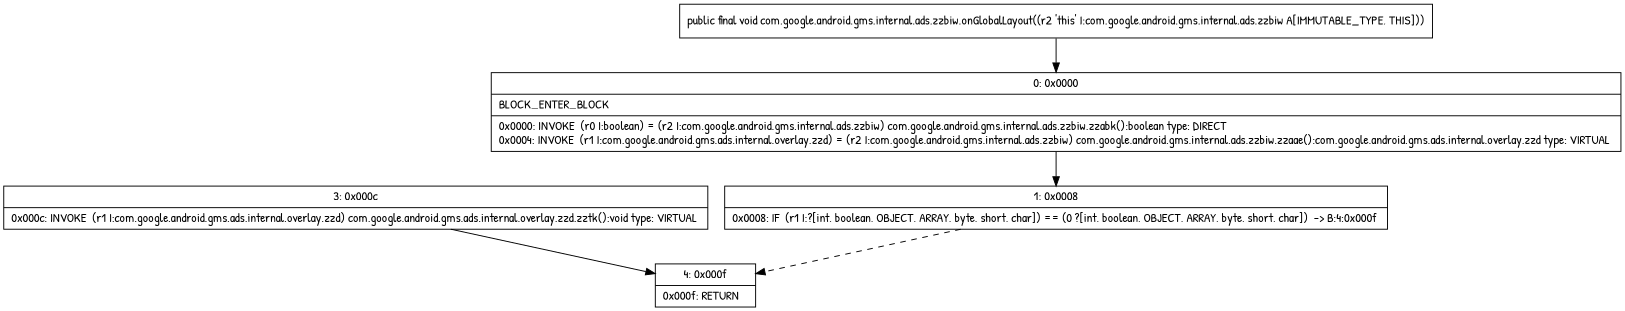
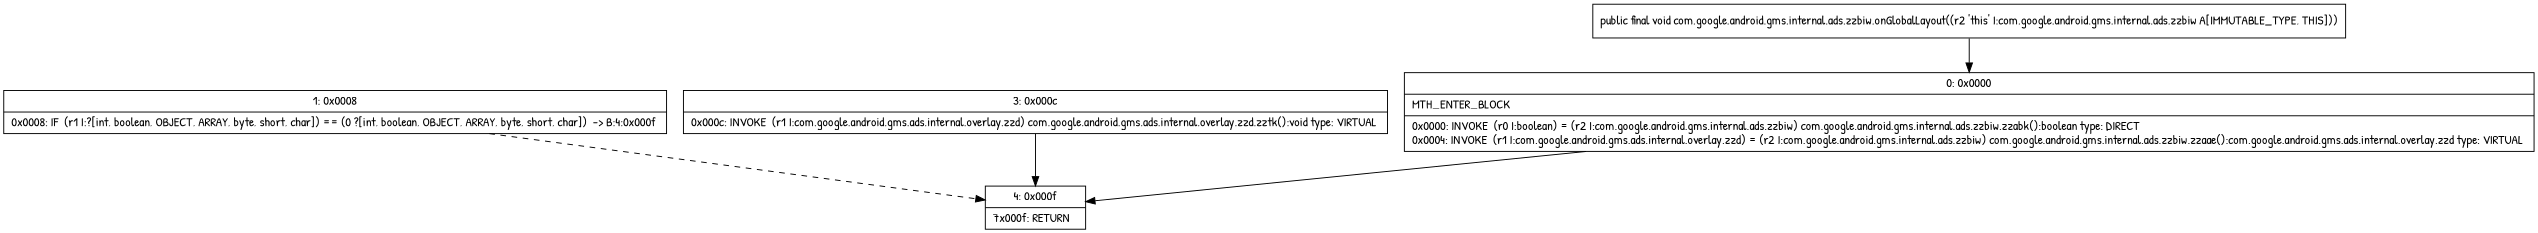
node "0: 0x0000": text "BLOCK_ENTER_BLOCK" -> "MTH_ENTER_BLOCK"
edge "0: 0x0000" -> "1: 0x0008": now "0: 0x0000" -> "4: 0x000f"
node "4: 0x000f": text "0x000f: RETURN" -> "7x000f: RETURN"
